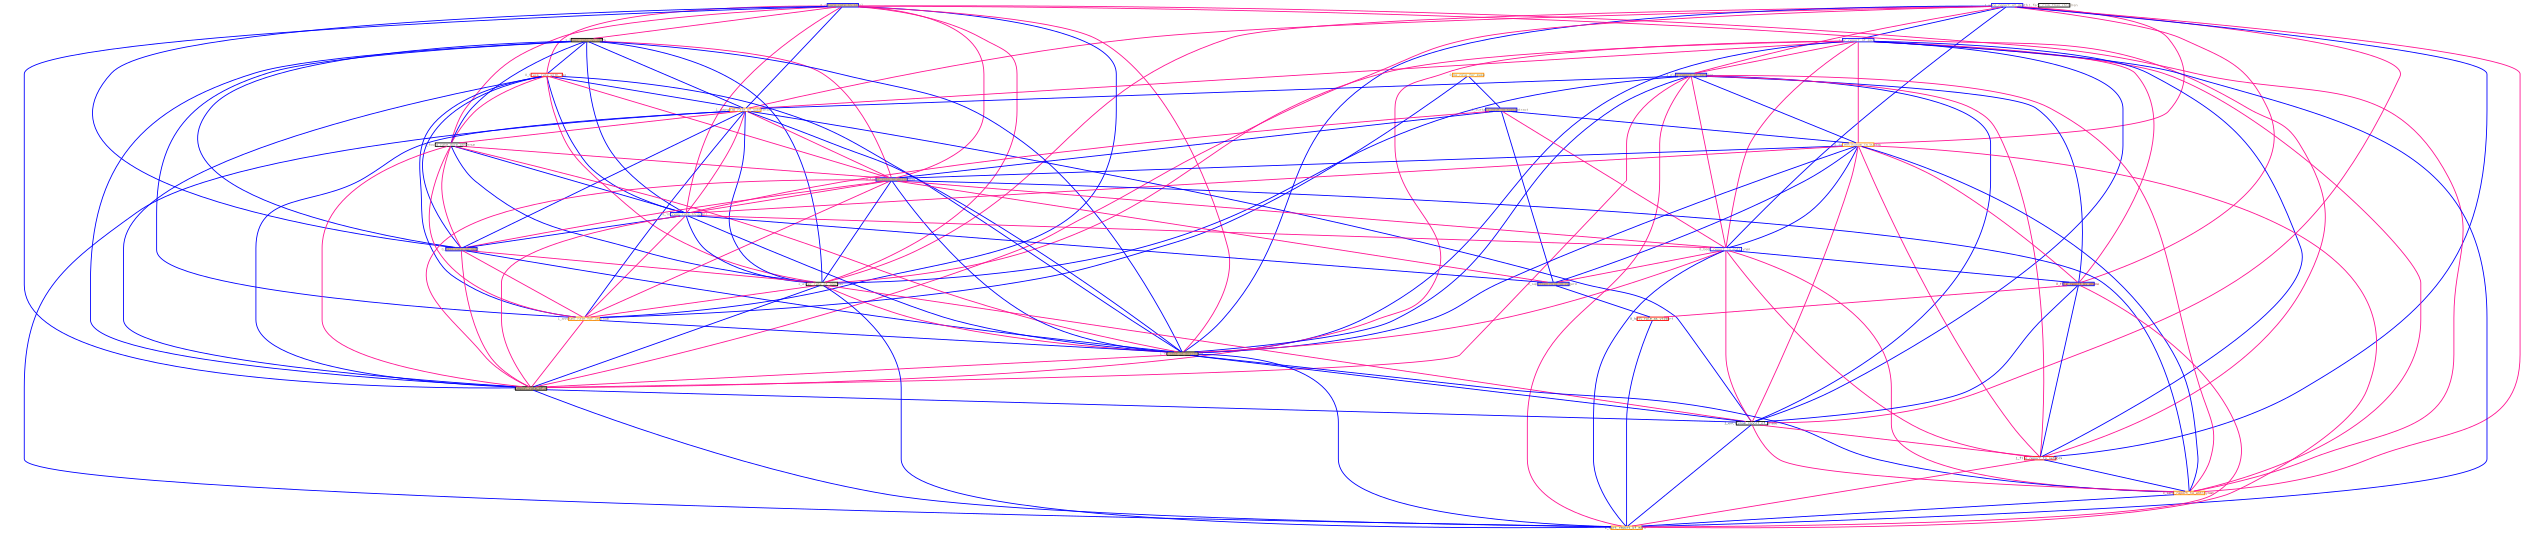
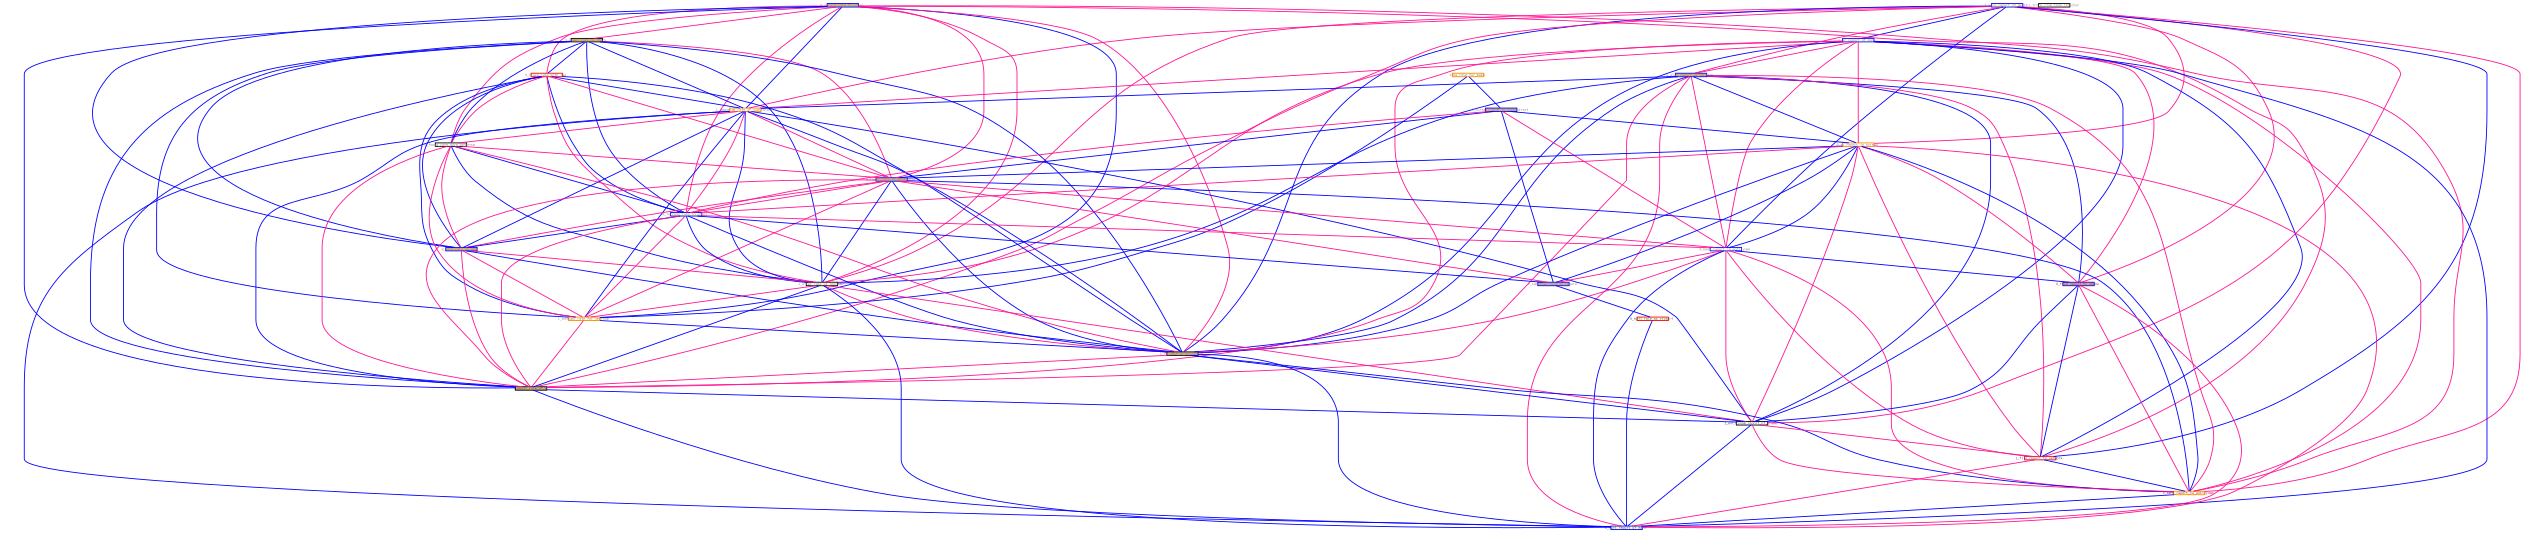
node "1_face_risk_than_children": label "1_face_risk_than_children" -> "1_track_risk_than_children"
node "0_is_entitynam_in_bureau": label "0_is_entitynam_in_bureau" -> "0_is_report_in_bureau"
edge "0_file_report_by_phone" -- "0_hail_rule_as_victori": now "0_file_report_by_phone" -- "0_sent_report_to_entitynam"
node "1_hurt_report_of_earn": color darkorange -> blue
